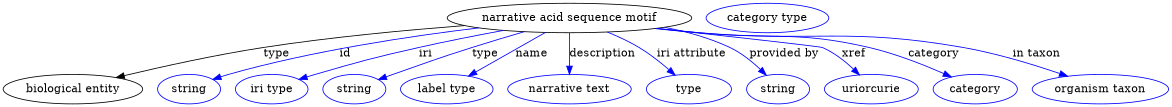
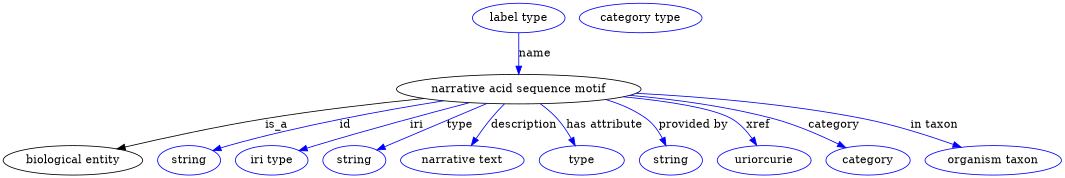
edge "narrative acid sequence motif" -> "label type": reversed
edge "narrative acid sequence motif" -> "biological entity": label "type" -> "is_a"
edge "narrative acid sequence motif" -> "type": label "iri attribute" -> "has attribute"
